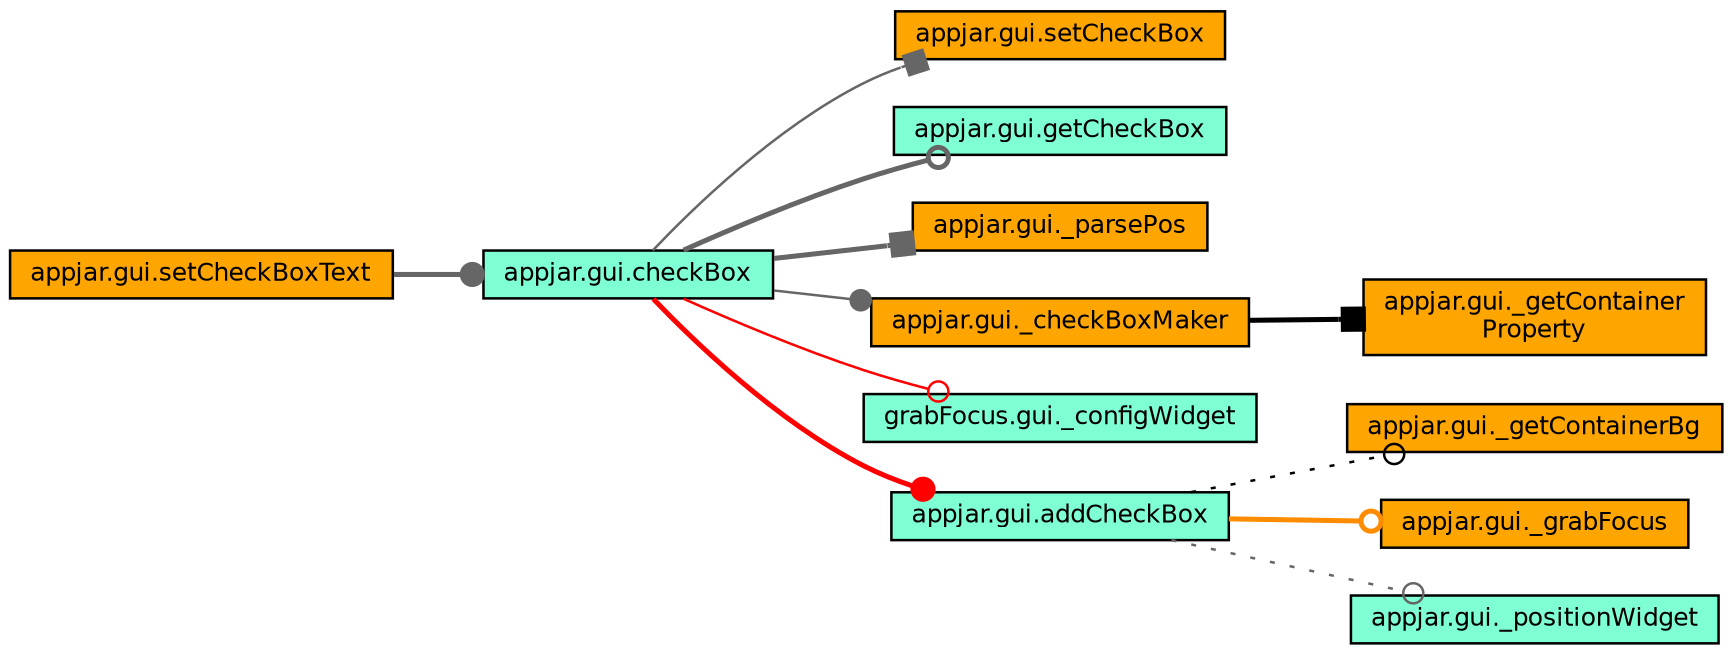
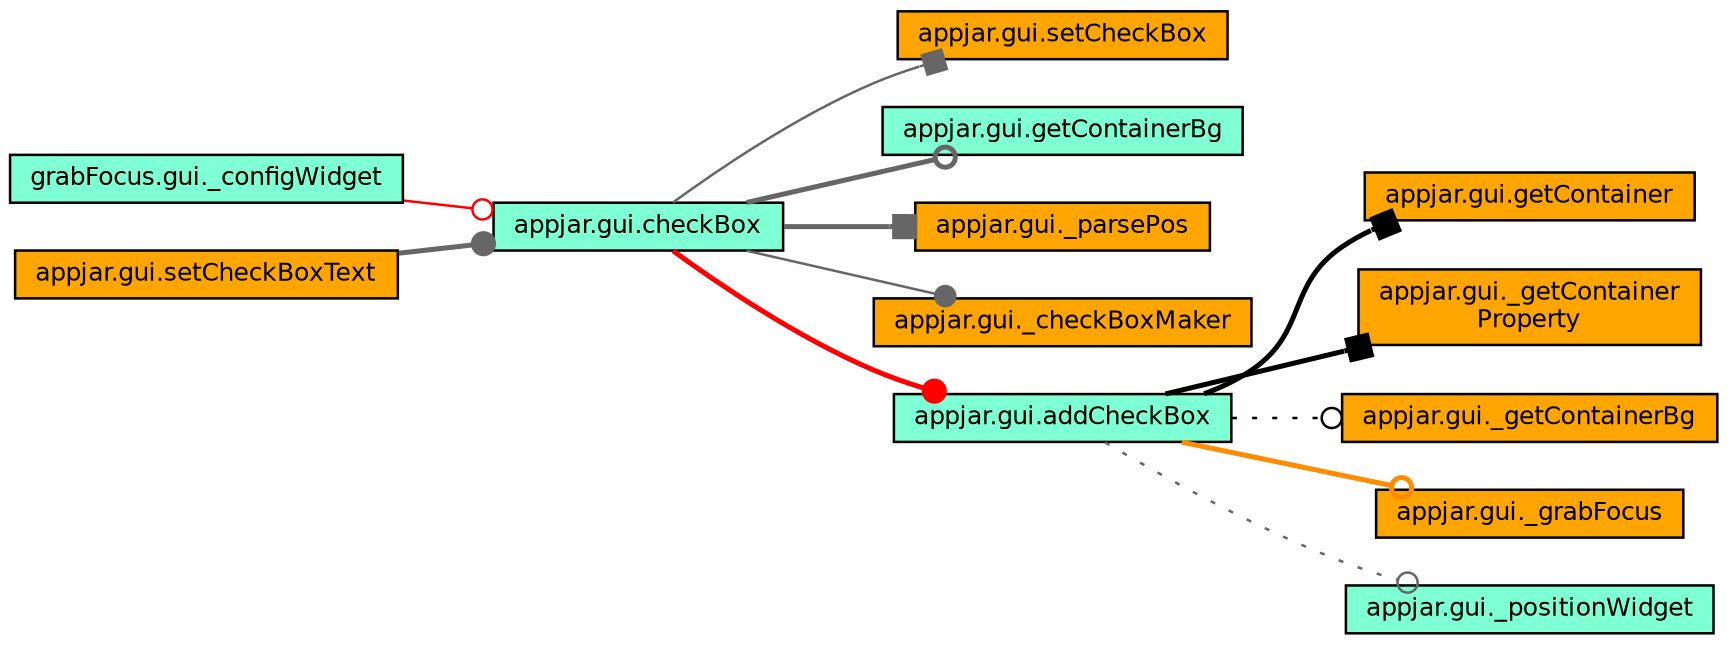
node "appjar.gui.getCheckBox": label "appjar.gui.getCheckBox" -> "appjar.gui.getContainerBg"
node "appjar.gui.getContainer": added
edge "appjar.gui._checkBoxMaker" -> "appjar.gui._getContainer Property": now "appjar.gui.addCheckBox" -> "appjar.gui._getContainer Property"
edge "appjar.gui.checkBox" -> "grabFocus.gui._configWidget": reversed
